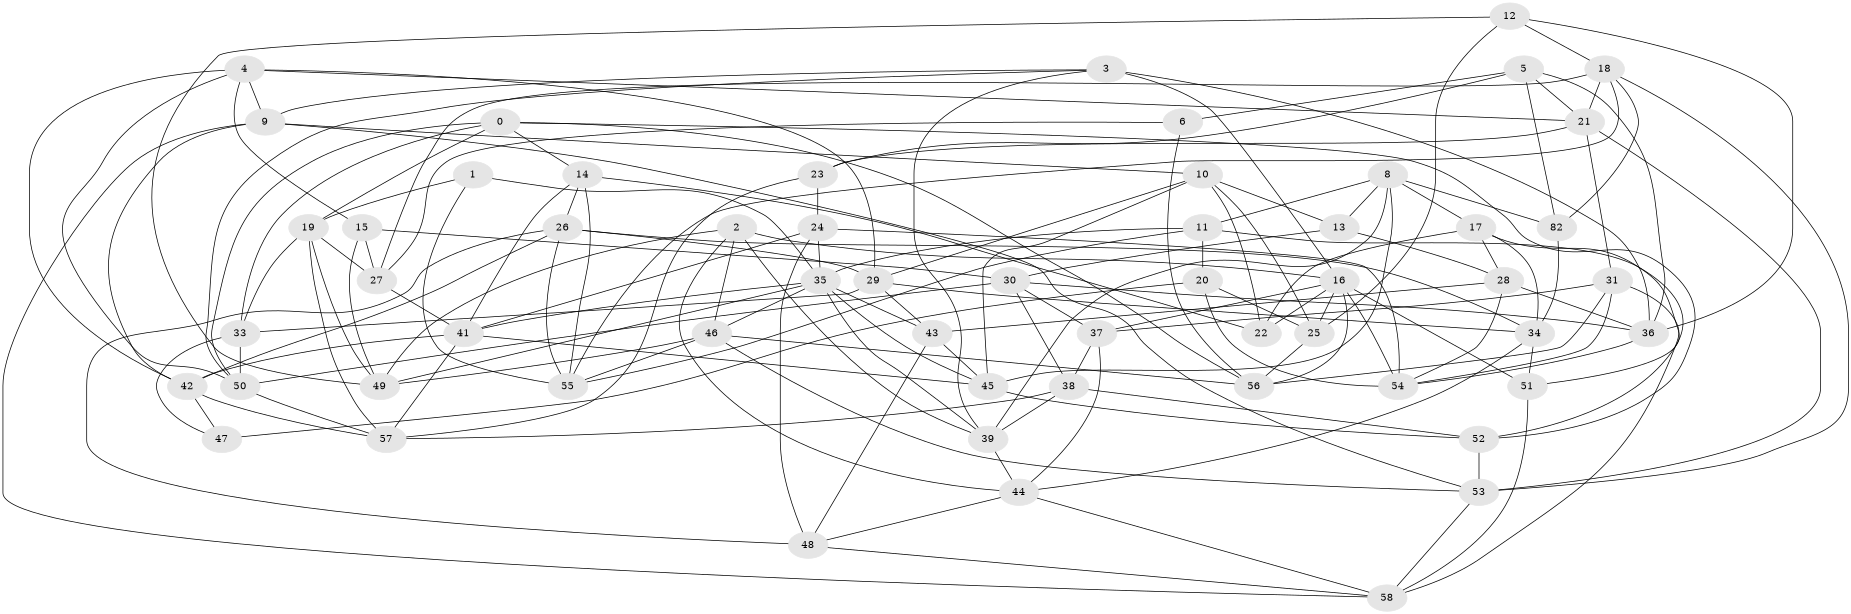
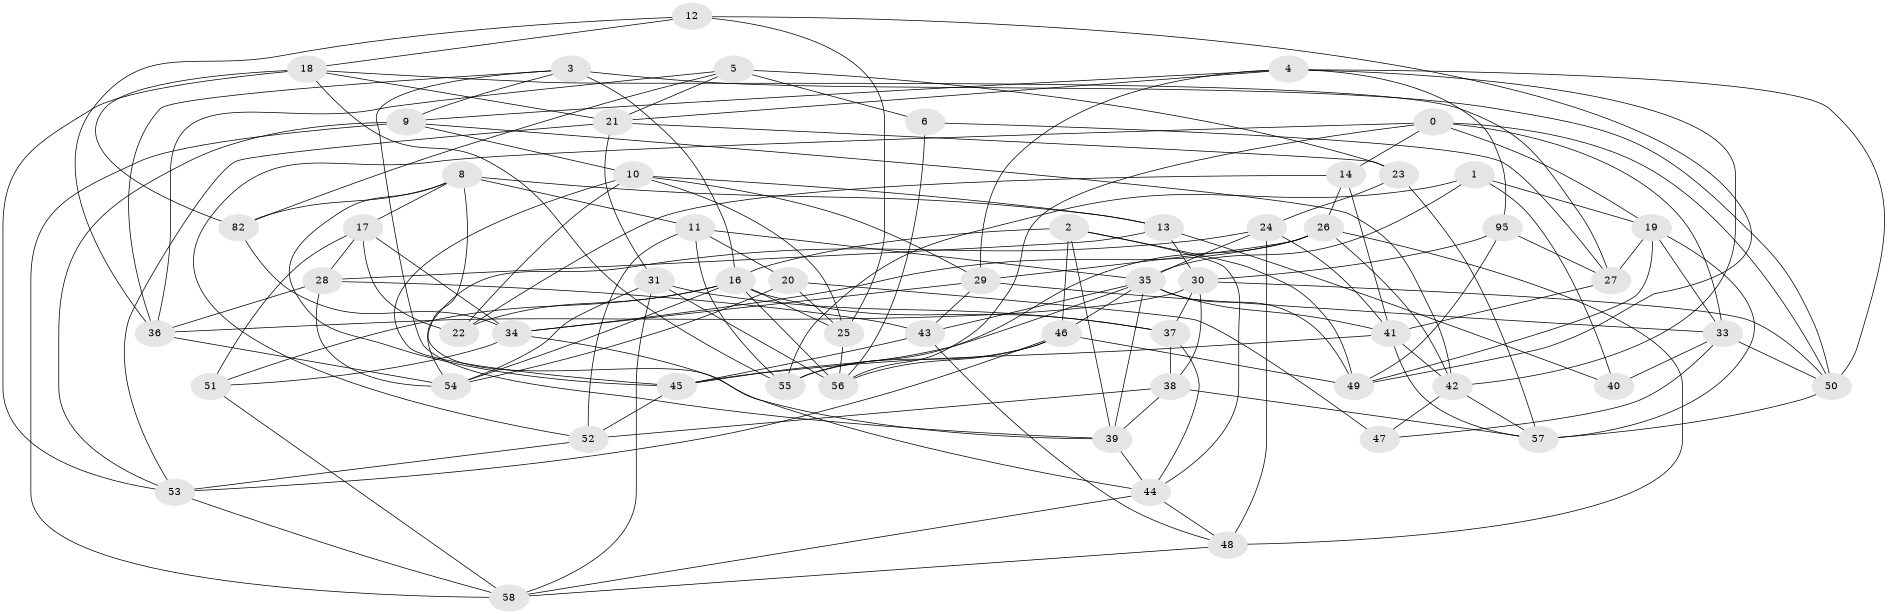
node "15": label "15" -> "95"
edge "14" -- "55": removed
node "40": added
